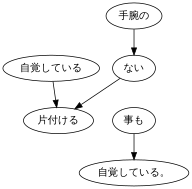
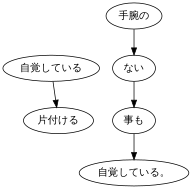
edge "ない" -> "片付ける": now "ない" -> "事も"
